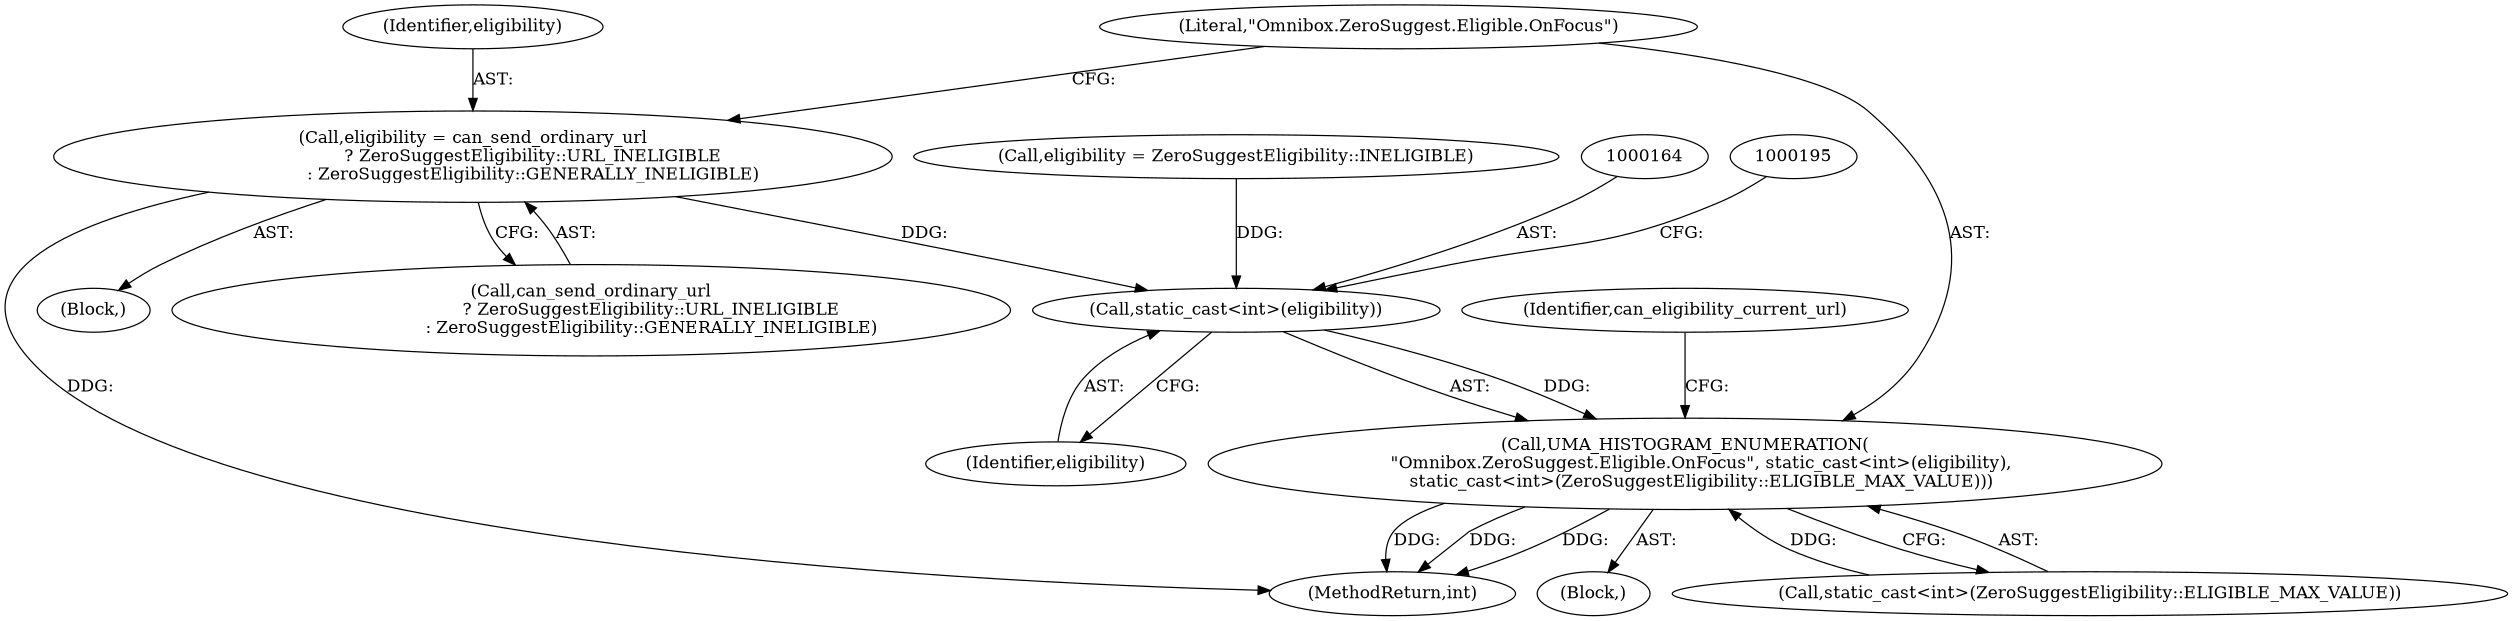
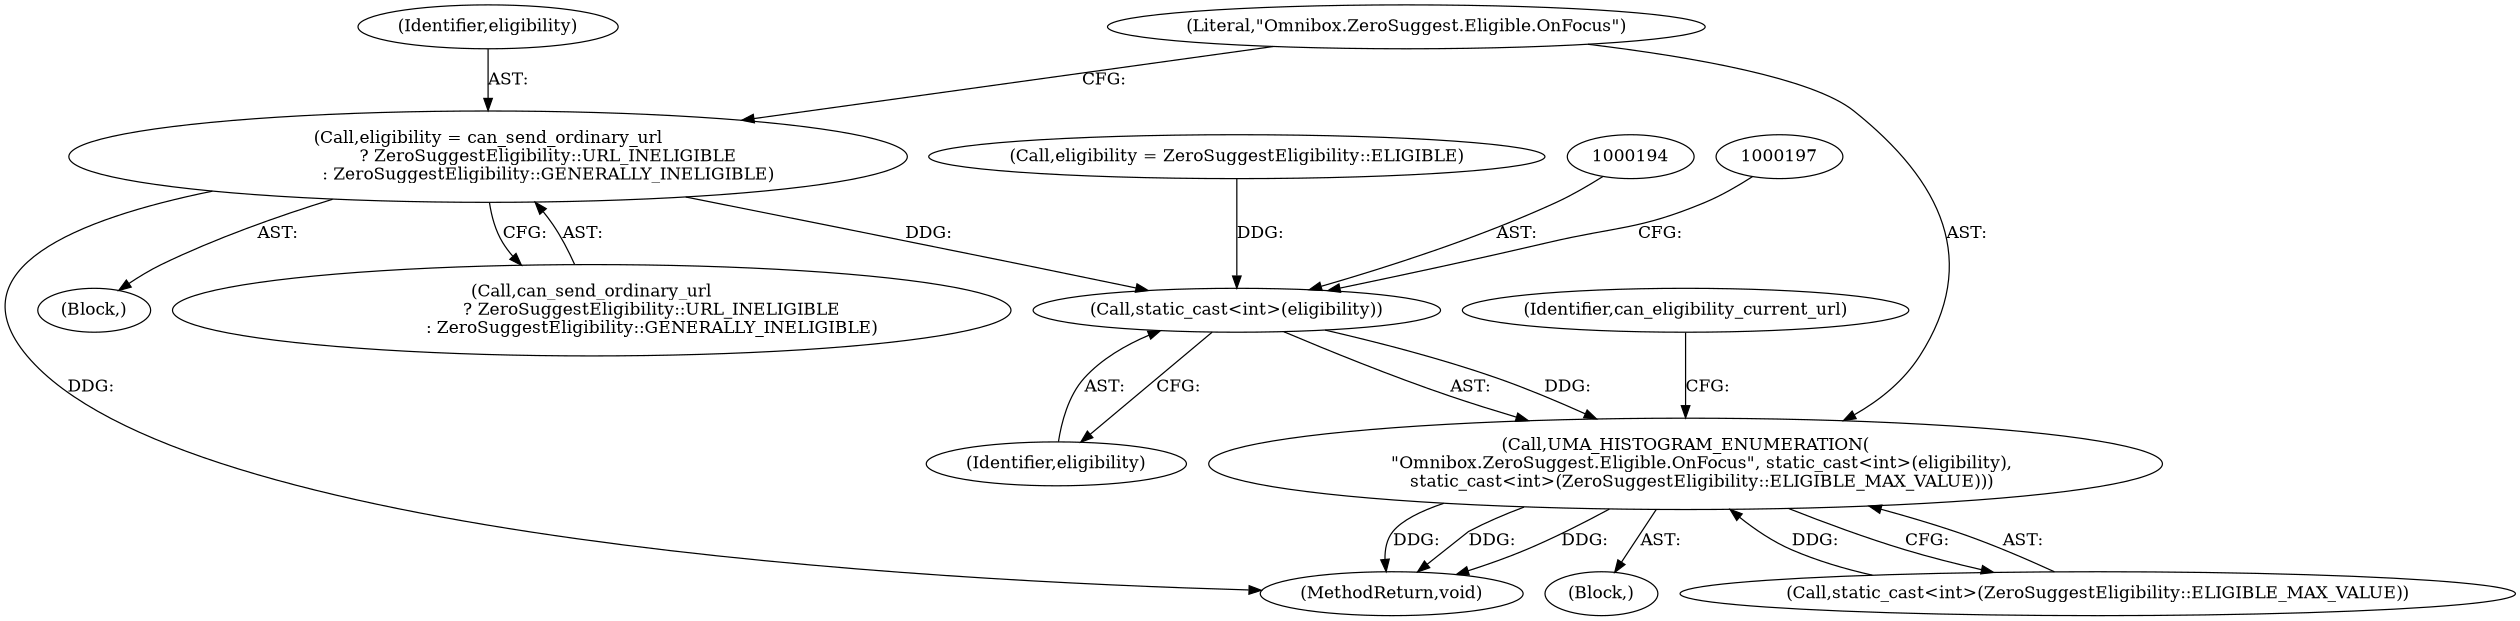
node "(Call,eligibility = ZeroSuggestEligibility::INELIGIBLE)": label "(Call,eligibility = ZeroSuggestEligibility::INELIGIBLE)" -> "(Call,eligibility = ZeroSuggestEligibility::ELIGIBLE)"
node "1000164": label "1000164" -> "1000194"
node "1000195": label "1000195" -> "1000197"
node "(MethodReturn,int)": label "(MethodReturn,int)" -> "(MethodReturn,void)"
